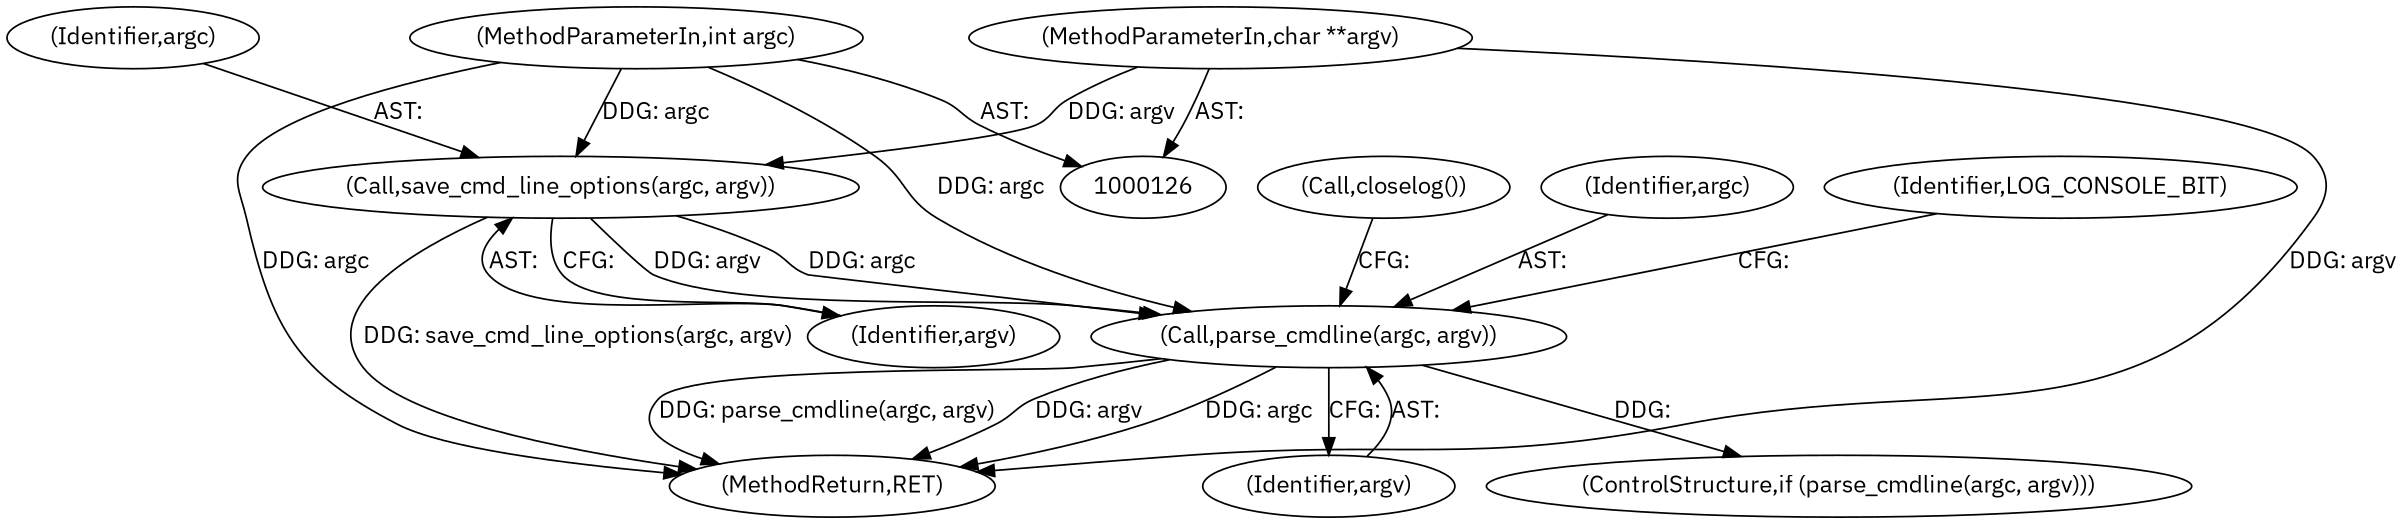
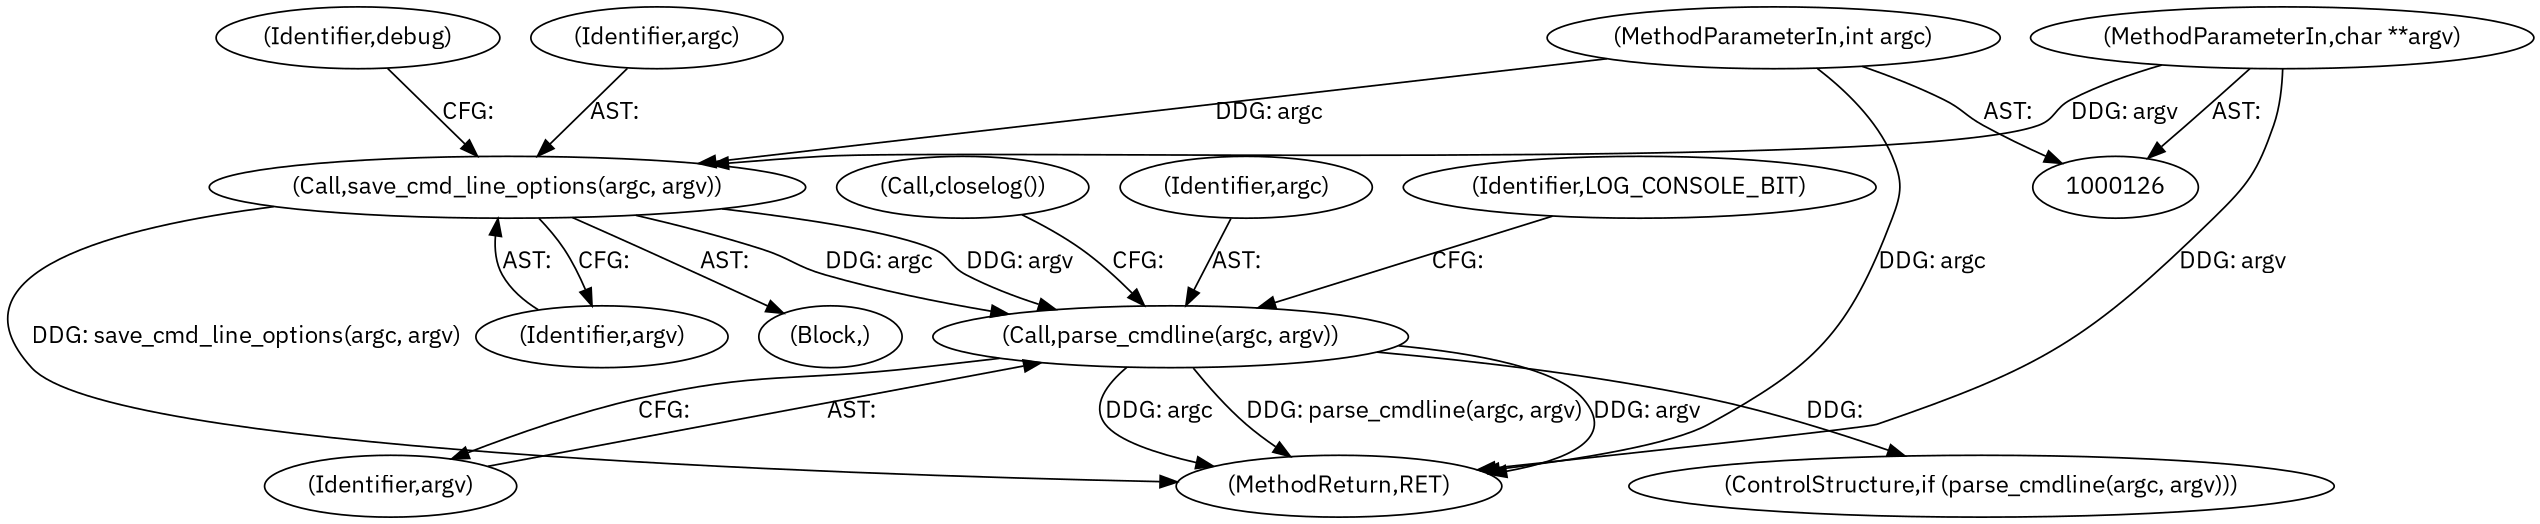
node "(Identifier,debug)": added
edge "(MethodParameterIn,int argc)" -> "(Call,parse_cmdline(argc, argv))": removed, label "DDG: argc"
node "(Block,)": added
